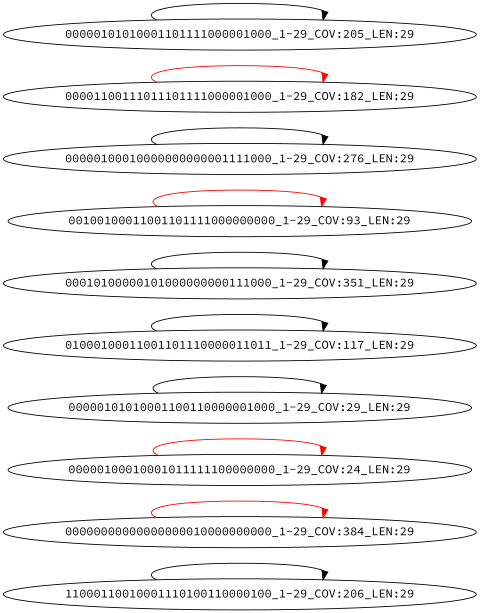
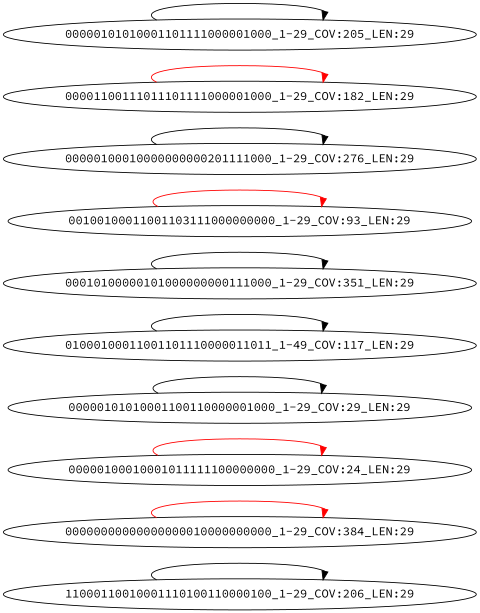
node "00000100010000000000001111000_1-29_COV:276_LEN:29": label "00000100010000000000001111000_1-29_COV:276_LEN:29" -> "00000100010000000000201111000_1-29_COV:276_LEN:29"
node "00100100011001101111000000000_1-29_COV:93_LEN:29": label "00100100011001101111000000000_1-29_COV:93_LEN:29" -> "00100100011001103111000000000_1-29_COV:93_LEN:29"
node "01000100011001101110000011011_1-29_COV:117_LEN:29": label "01000100011001101110000011011_1-29_COV:117_LEN:29" -> "01000100011001101110000011011_1-49_COV:117_LEN:29"
